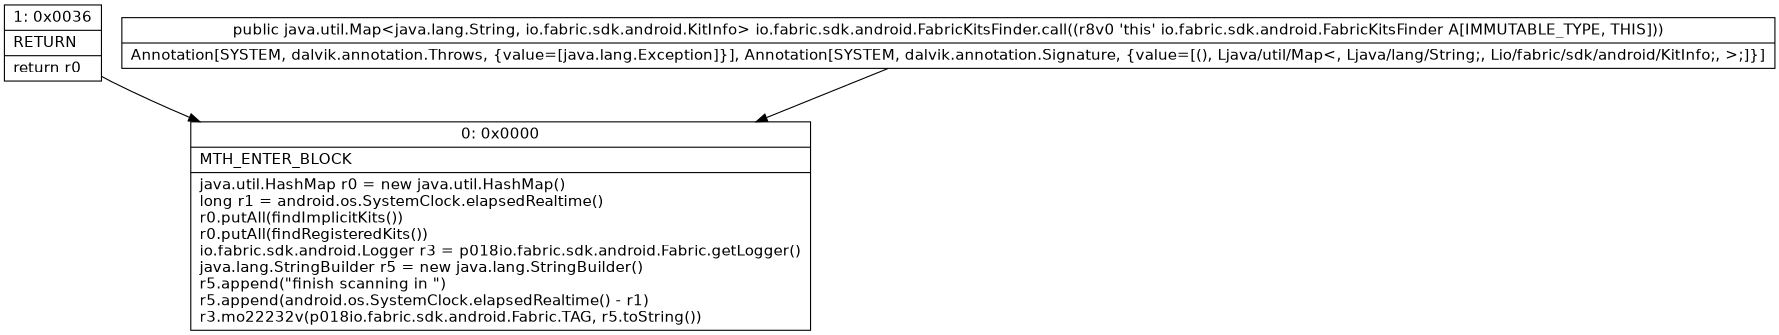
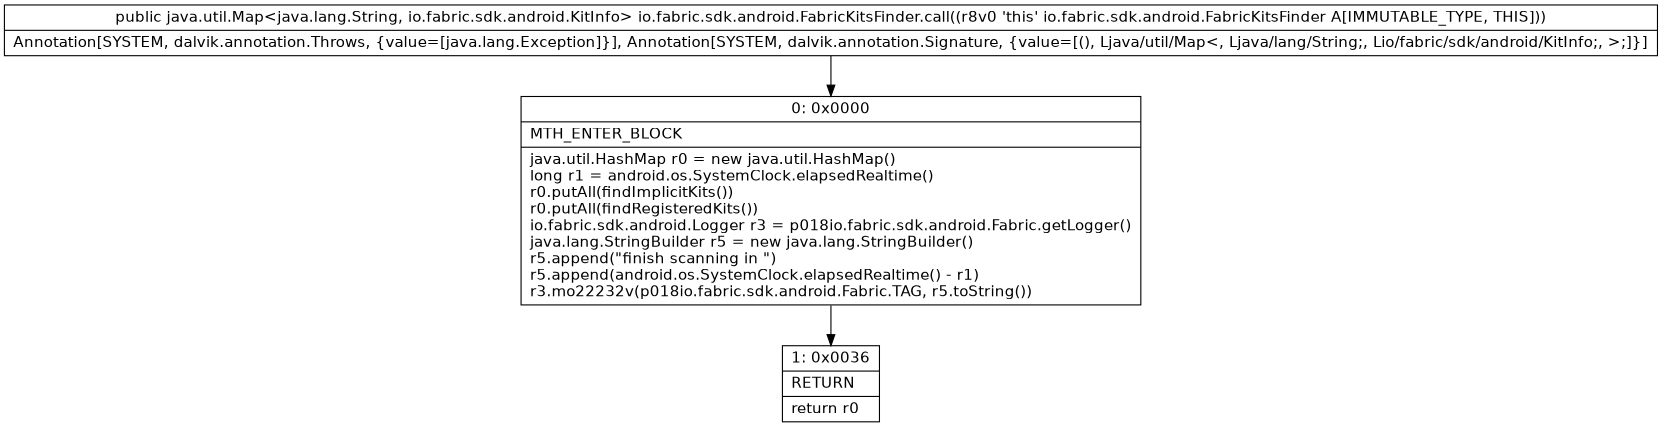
edge "1: 0x0036" -> "0: 0x0000": reversed
